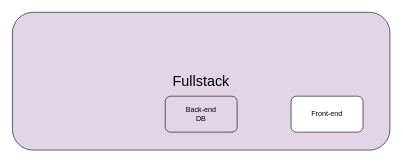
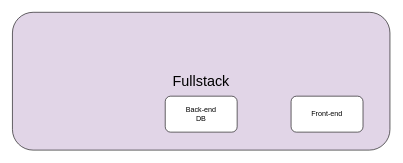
node "Back-end DB": fillcolor #e1d5e7 -> #ffffff
